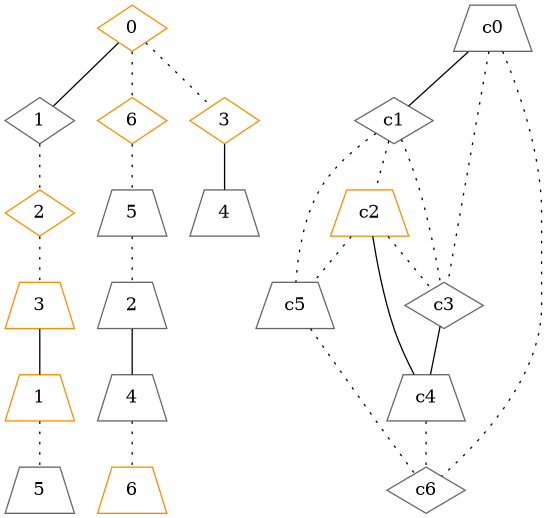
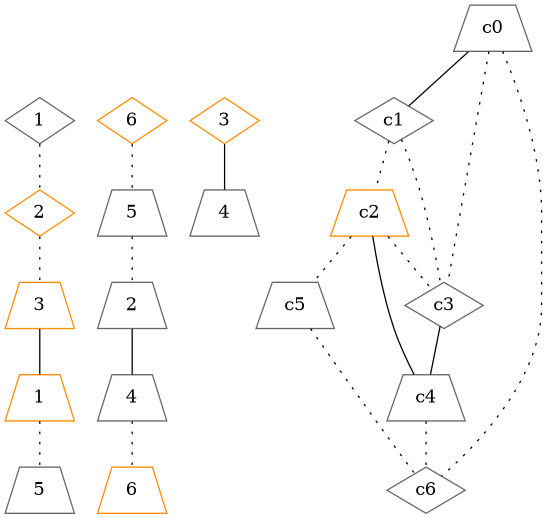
node "0": removed
edge "c1" -- "c5": removed
